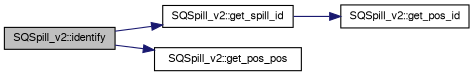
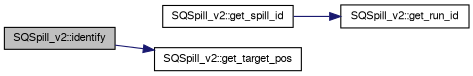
node "SQSpill_v2::get_pos_id": label "SQSpill_v2::get_pos_id" -> "SQSpill_v2::get_run_id"
edge "SQSpill_v2::identify" -> "SQSpill_v2::get_spill_id": removed
node "SQSpill_v2::get_pos_pos": label "SQSpill_v2::get_pos_pos" -> "SQSpill_v2::get_target_pos"
